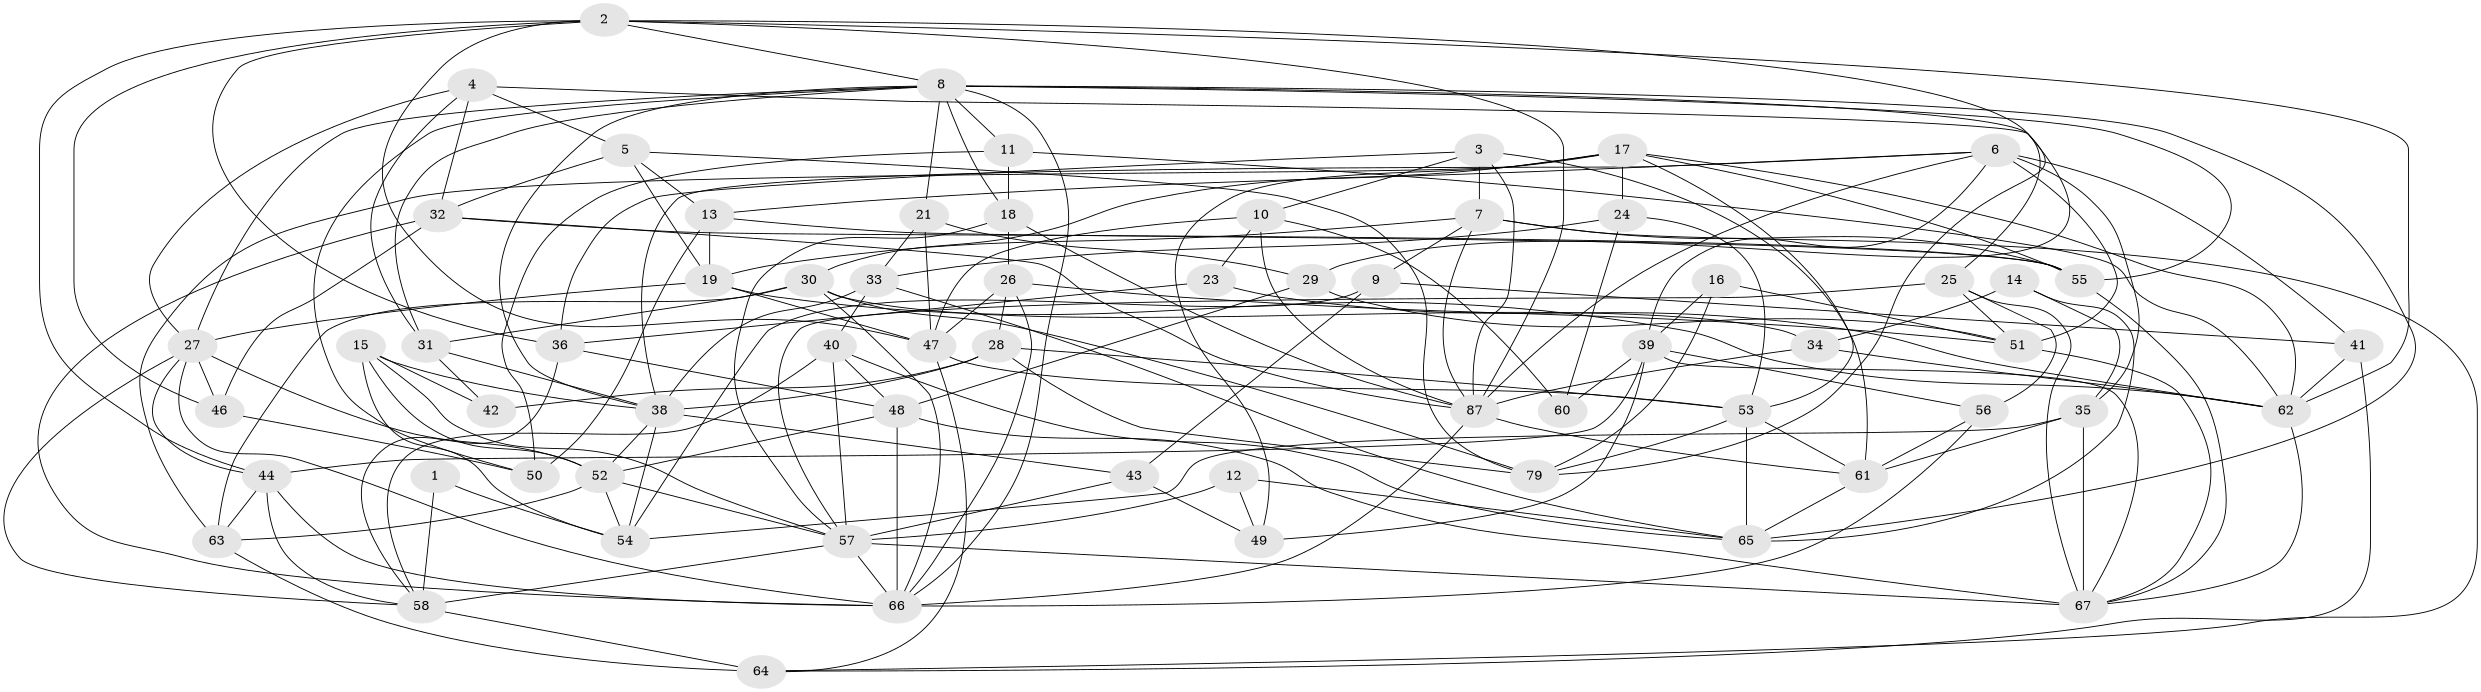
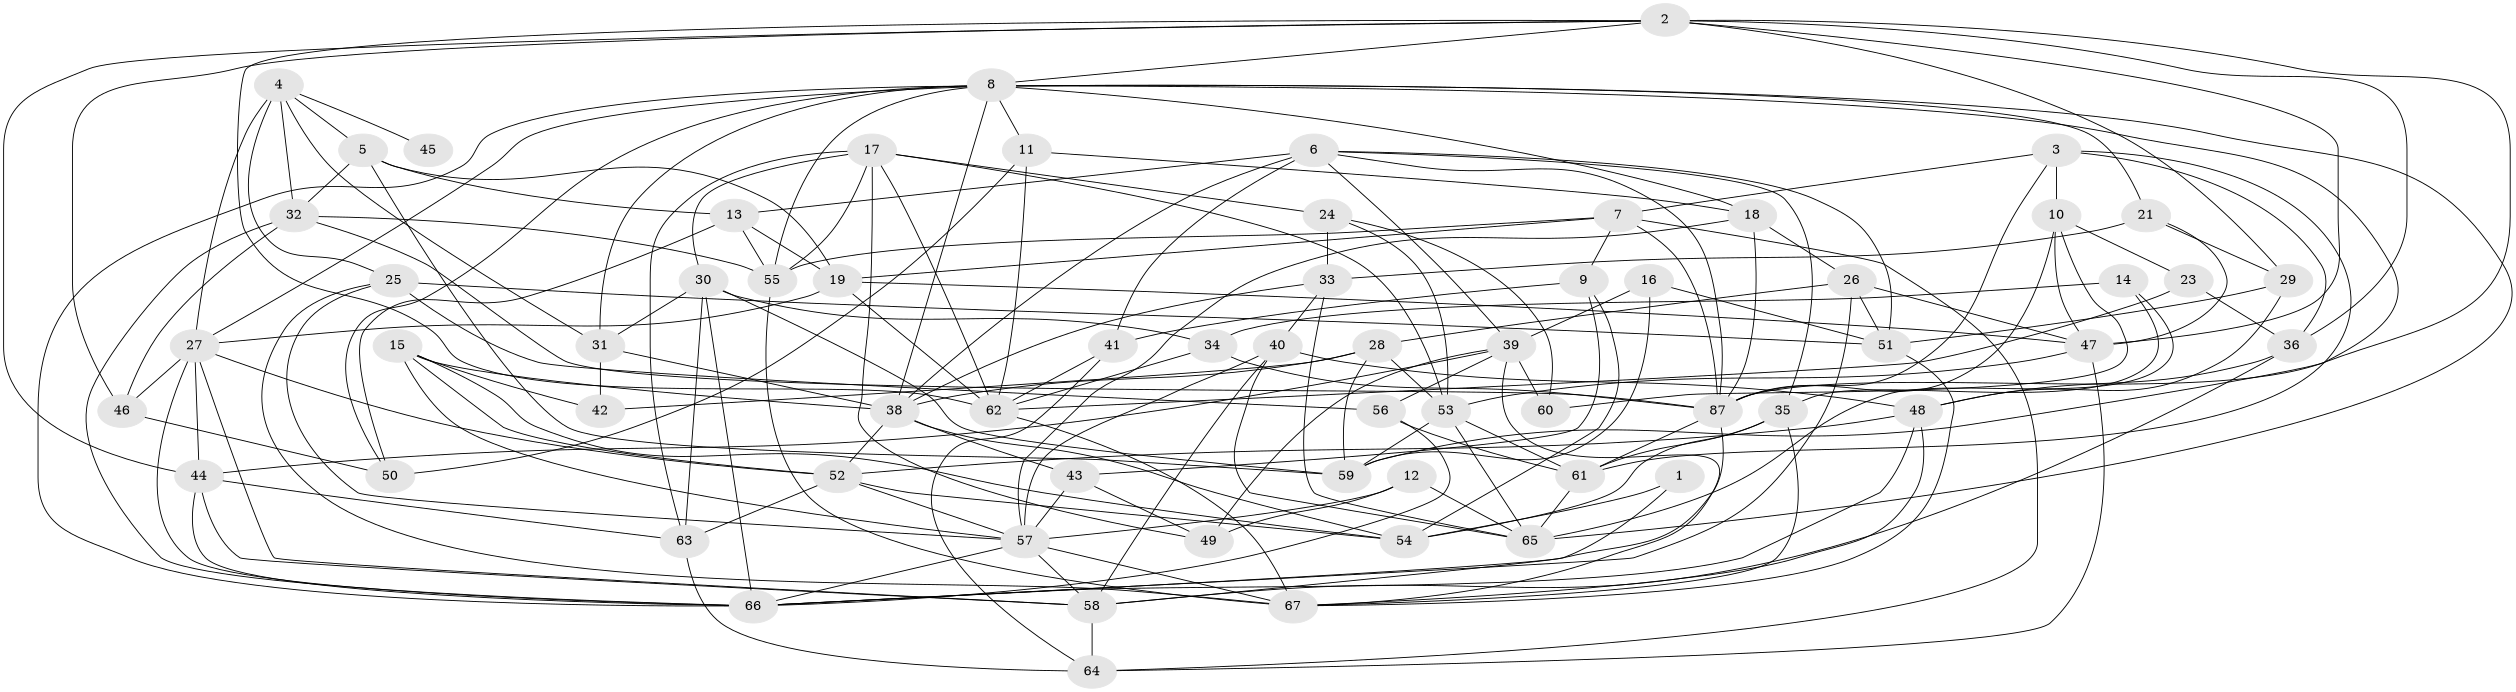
node "45": added
node "79": label "79" -> "59"
